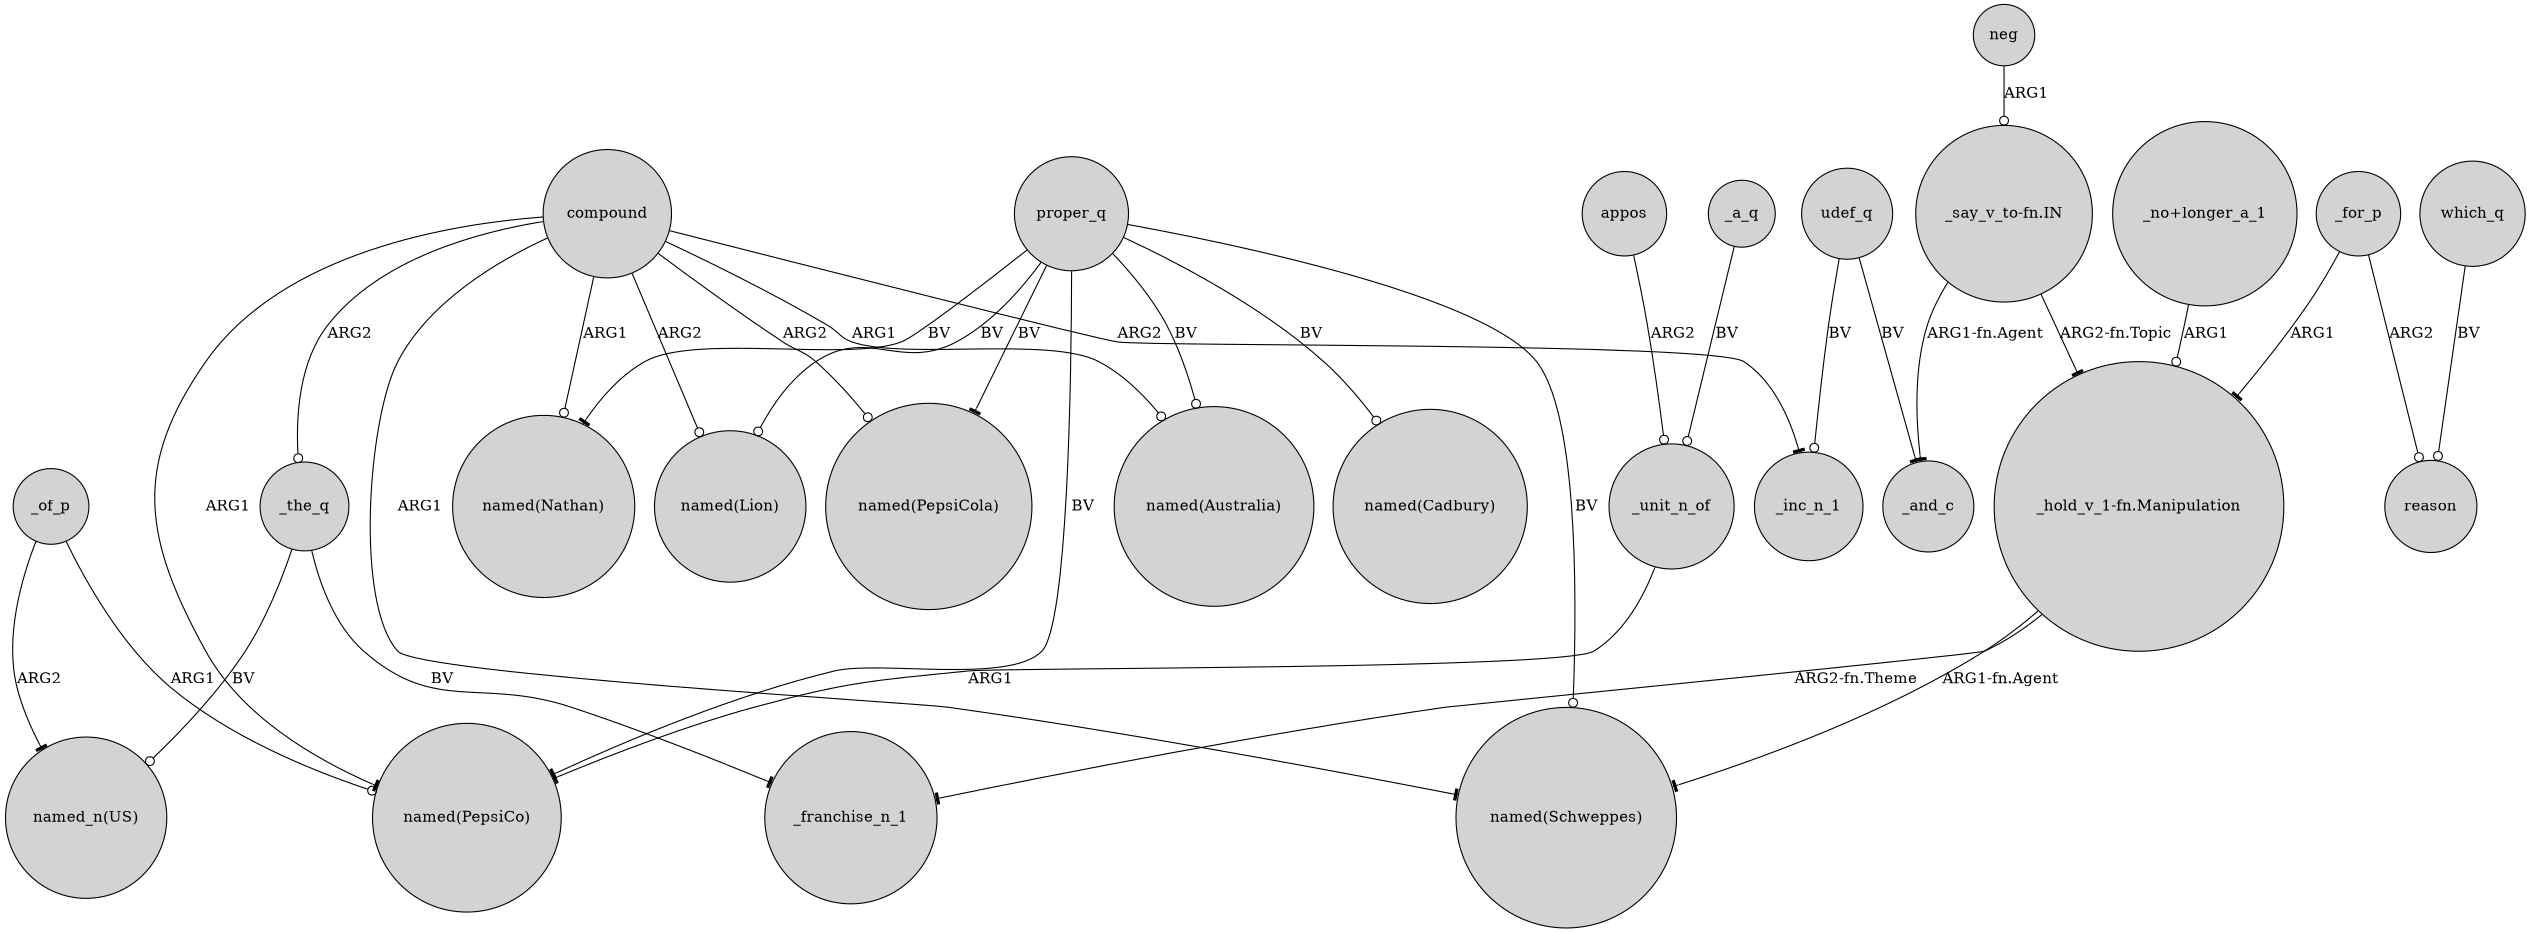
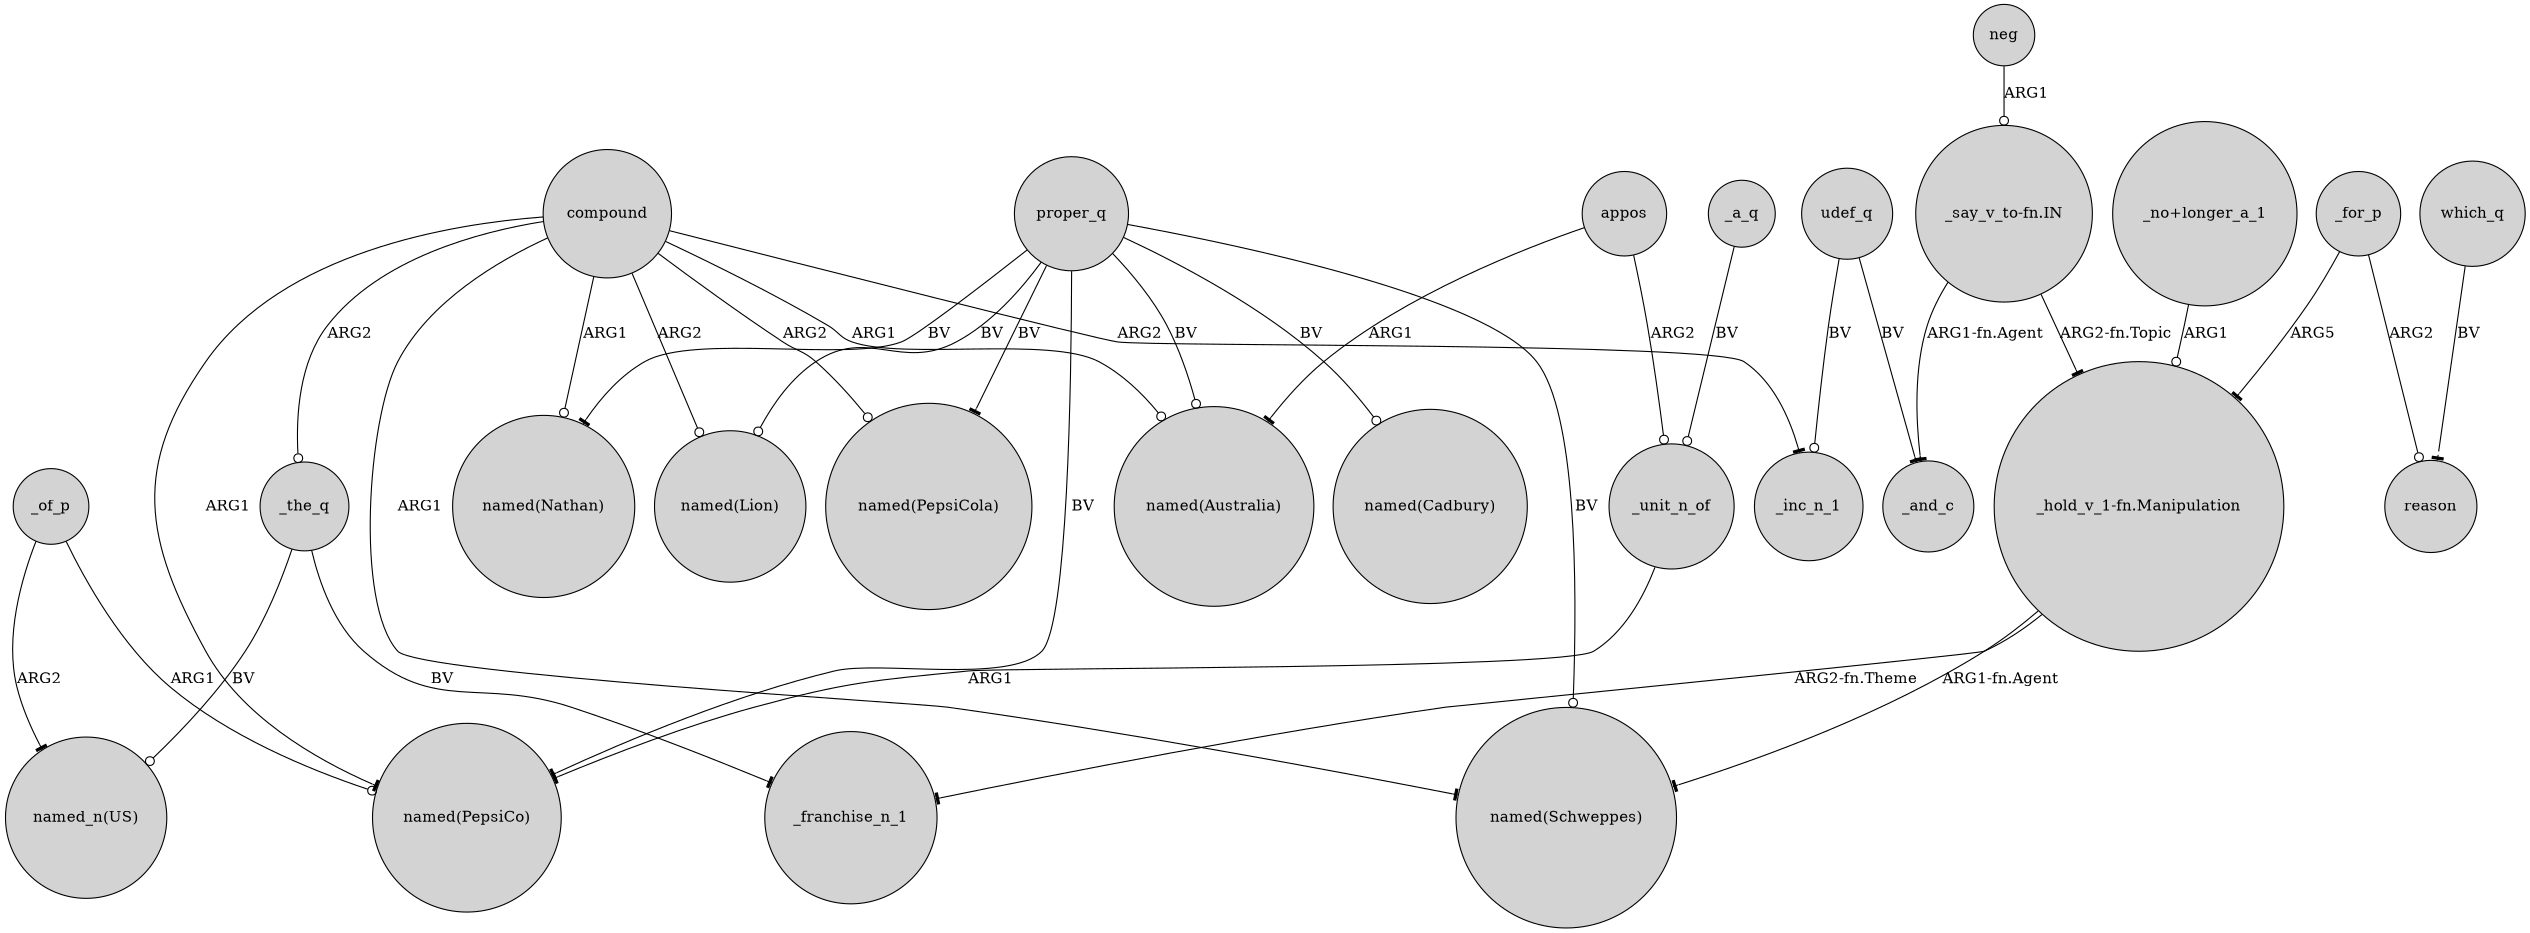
edge "appos" -> "named(Australia)": added, label "ARG1"
edge "_for_p" -> "_hold_v_1-fn.Manipulation": label "ARG1" -> "ARG5"
edge "which_q" -> "reason": arrowhead odot -> tee
